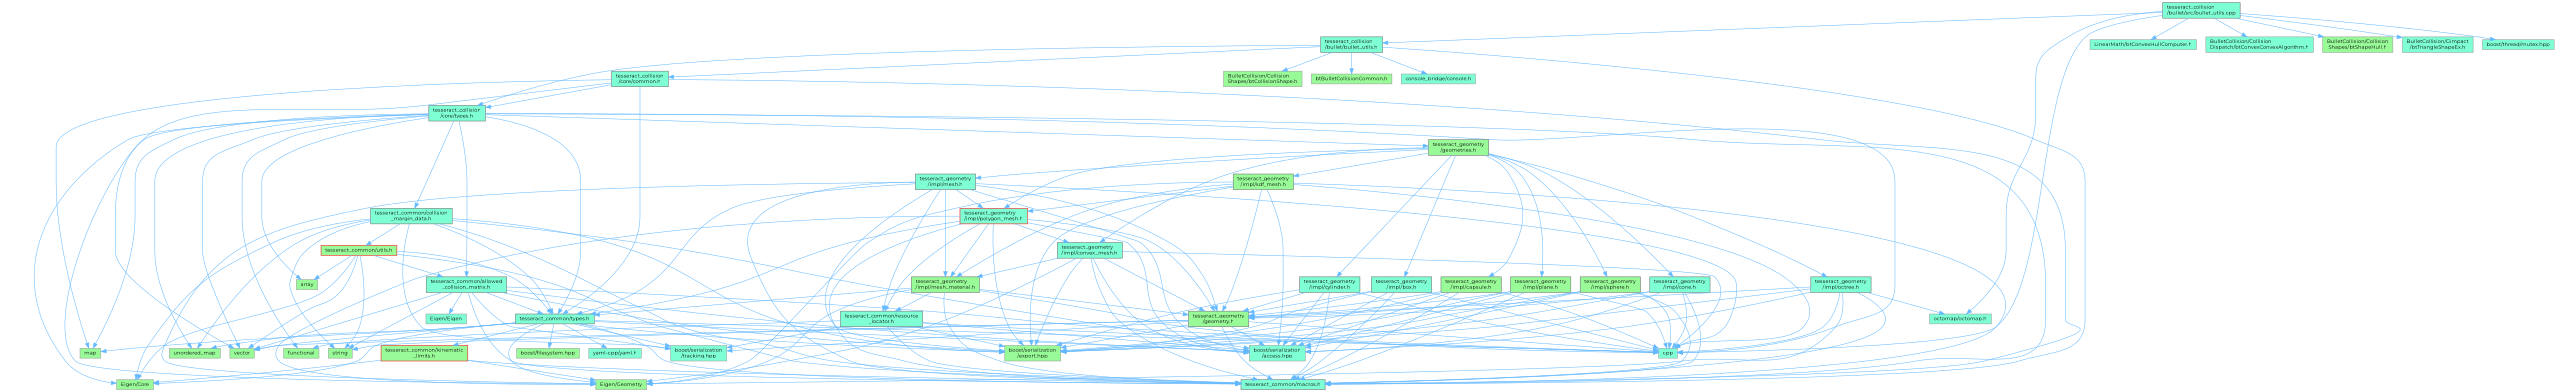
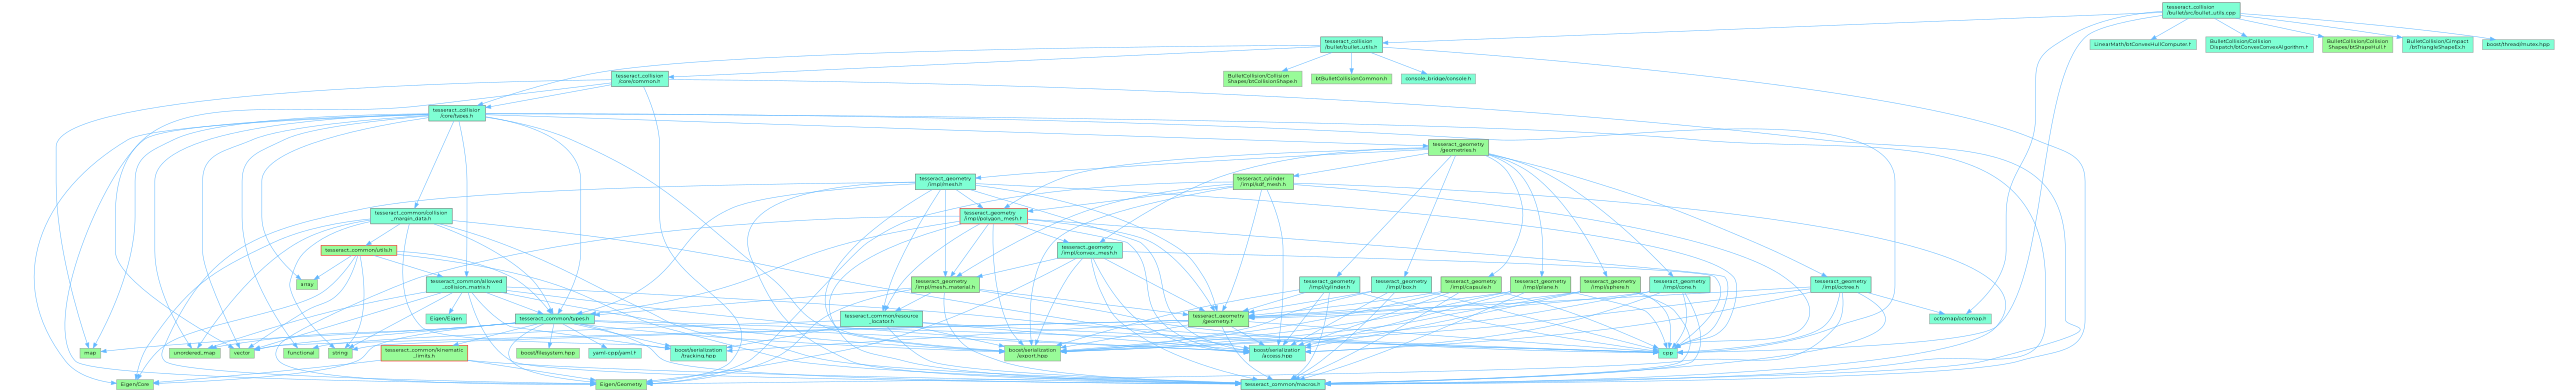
node "tesseract_geometry /impl/sdf_mesh.h": label "tesseract_geometry /impl/sdf_mesh.h" -> "tesseract_cylinder /impl/sdf_mesh.h"
edge "tesseract_collision /core/common.h" -> "tesseract_common/types.h": now "tesseract_collision /core/common.h" -> "Eigen/Geometry"
edge "tesseract_geometry /impl/polygon_mesh.h" -> "cpp": added
edge "tesseract_common/collision _margin_data.h" -> "boost/serialization /export.hpp": now "tesseract_collision /core/types.h" -> "boost/serialization /export.hpp"
edge "tesseract_common/allowed _collision_matrix.h" -> "unordered_map": added
